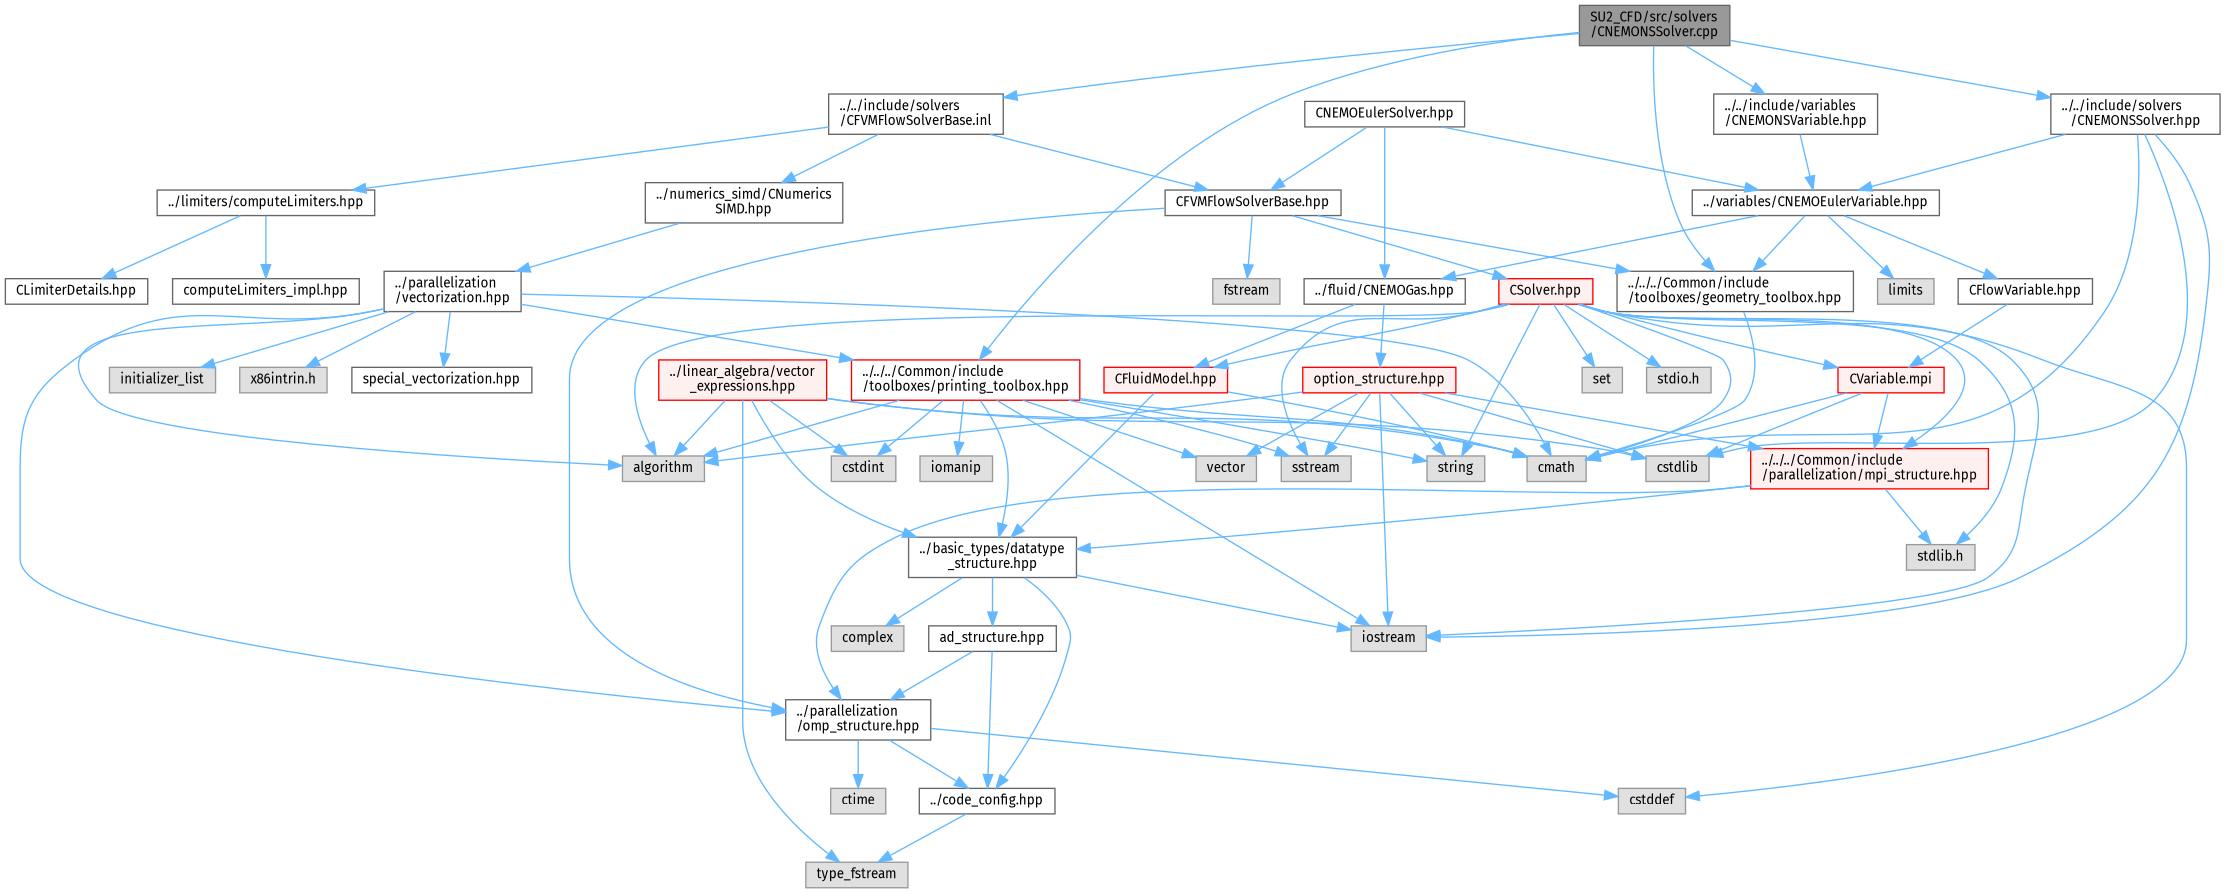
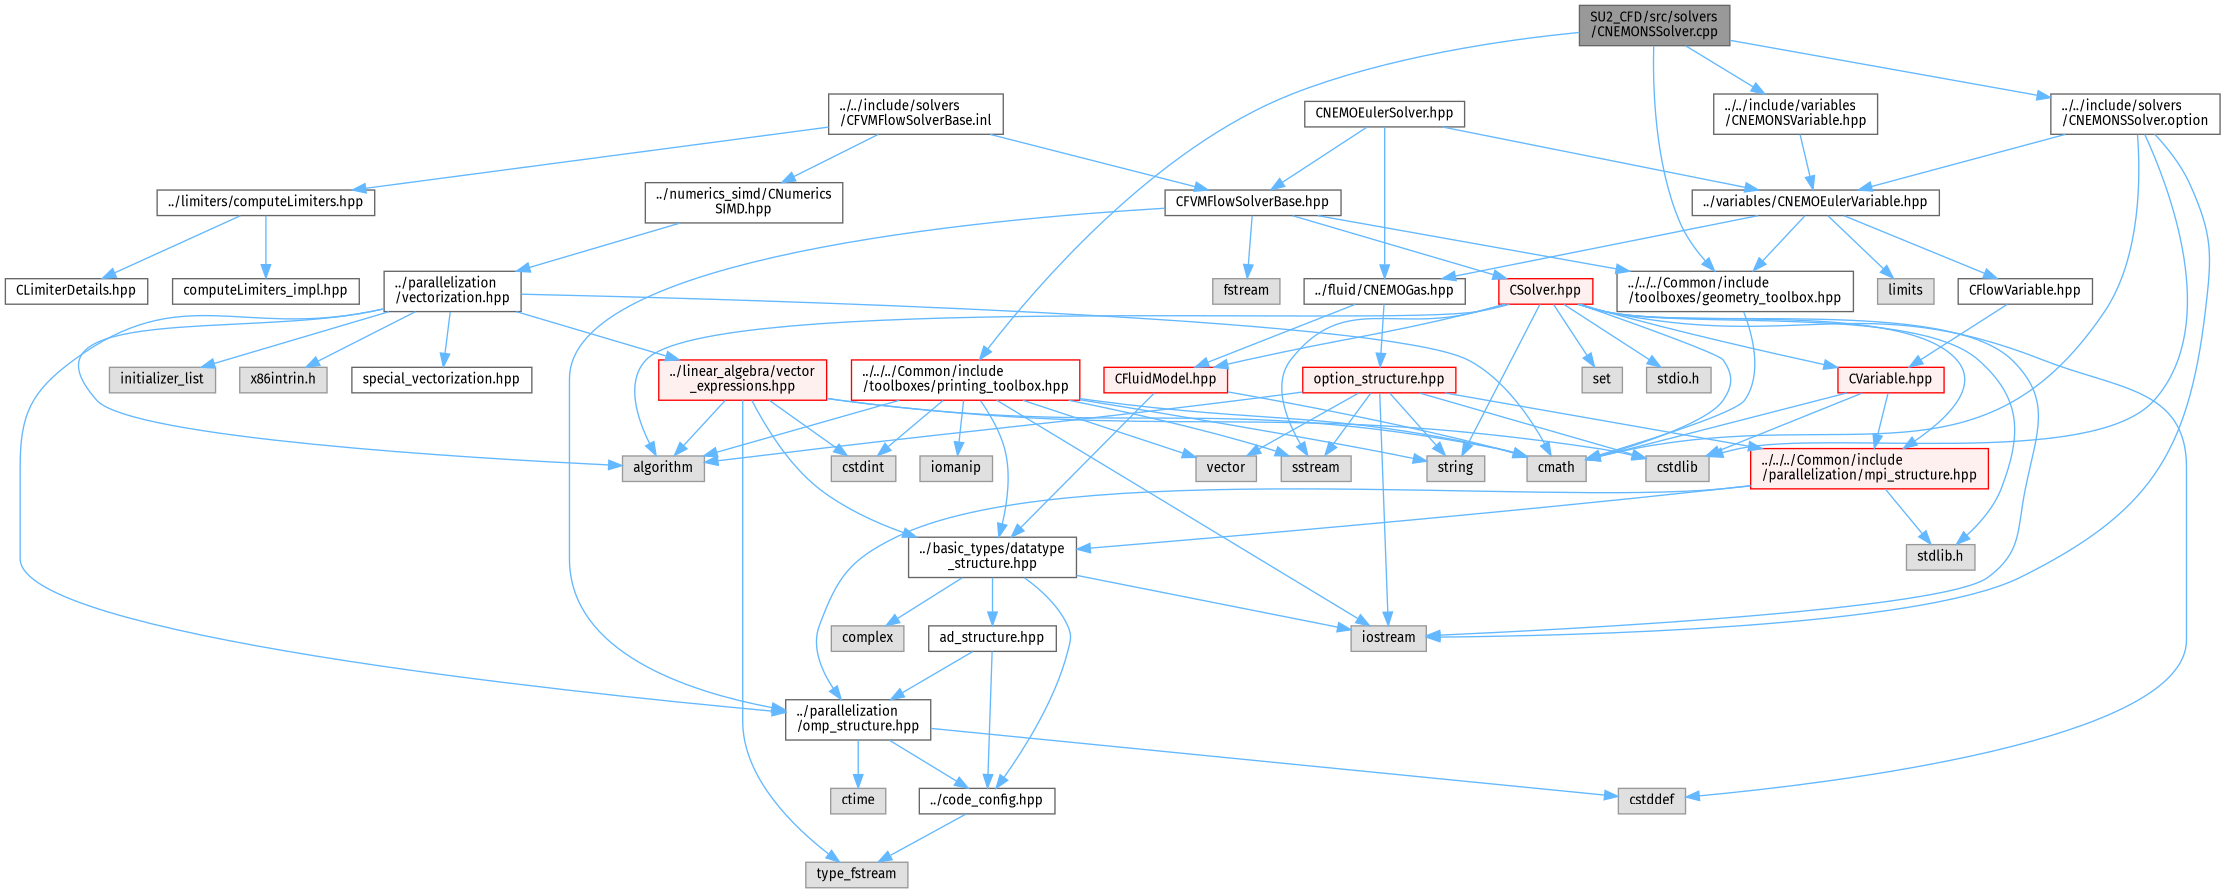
edge "SU2_CFD/src/solvers /CNEMONSSolver.cpp" -> "../../include/solvers /CFVMFlowSolverBase.inl": removed
node "../../include/solvers /CNEMONSSolver.hpp": label "../../include/solvers /CNEMONSSolver.hpp" -> "../../include/solvers /CNEMONSSolver.option"
edge "../parallelization /vectorization.hpp" -> "../../../Common/include /toolboxes/printing_toolbox.hpp": now "../parallelization /vectorization.hpp" -> "../linear_algebra/vector _expressions.hpp"
node "CVariable.mpi": label "CVariable.mpi" -> "CVariable.hpp"
